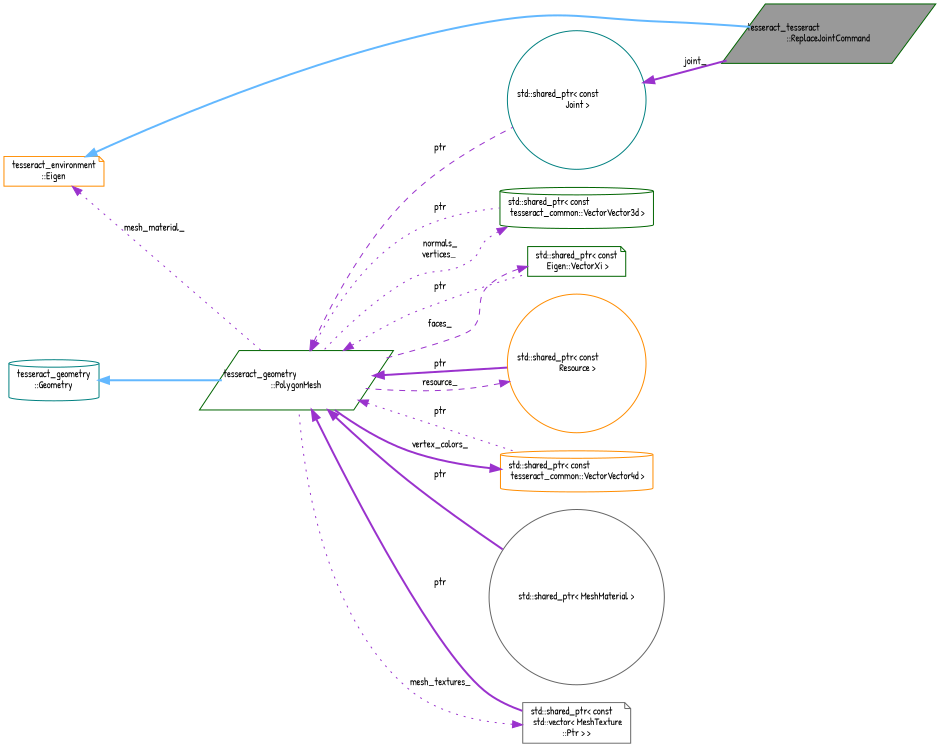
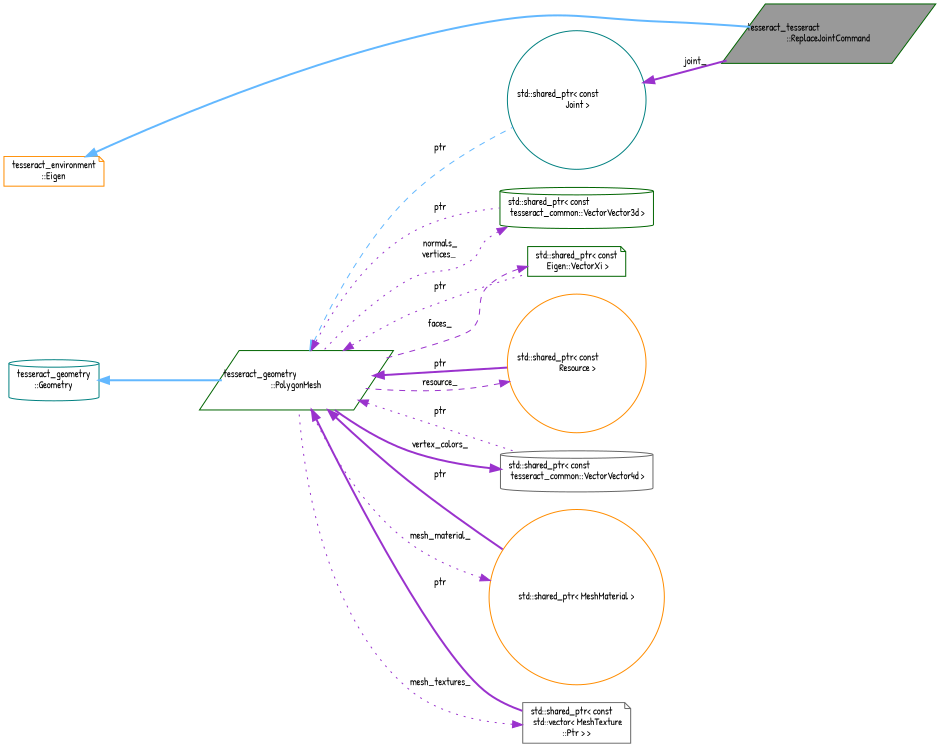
edge "std::shared_ptr< const Joint >" -> "tesseract_geometry ::PolygonMesh": color darkorchid3 -> steelblue1
edge "tesseract_geometry ::PolygonMesh" -> "tesseract_environment ::Eigen": now "tesseract_geometry ::PolygonMesh" -> "std::shared_ptr< MeshMaterial >"
node "std::shared_ptr< const tesseract_common::VectorVector4d >": color darkorange -> gray40
node "std::shared_ptr< MeshMaterial >": color gray40 -> darkorange
